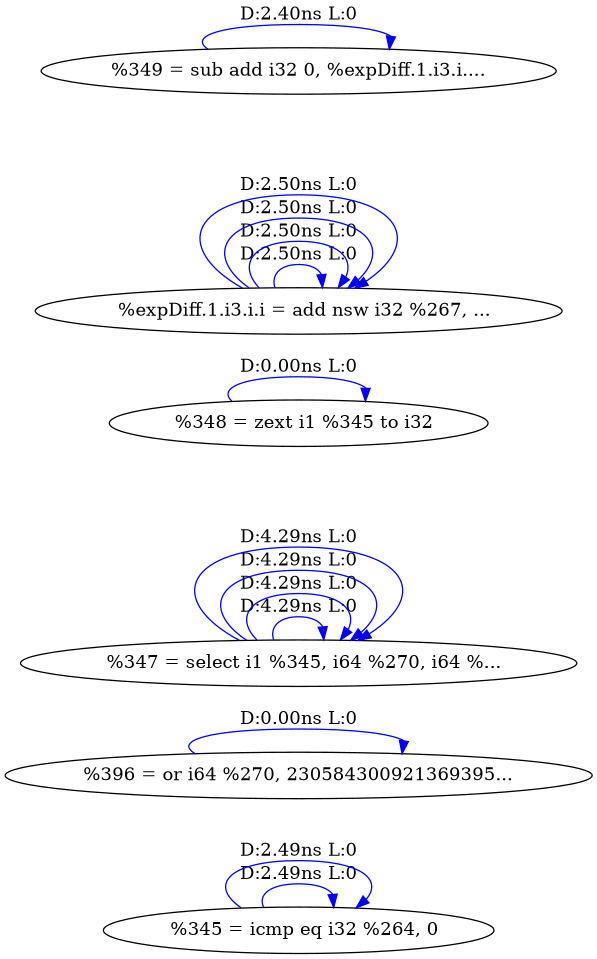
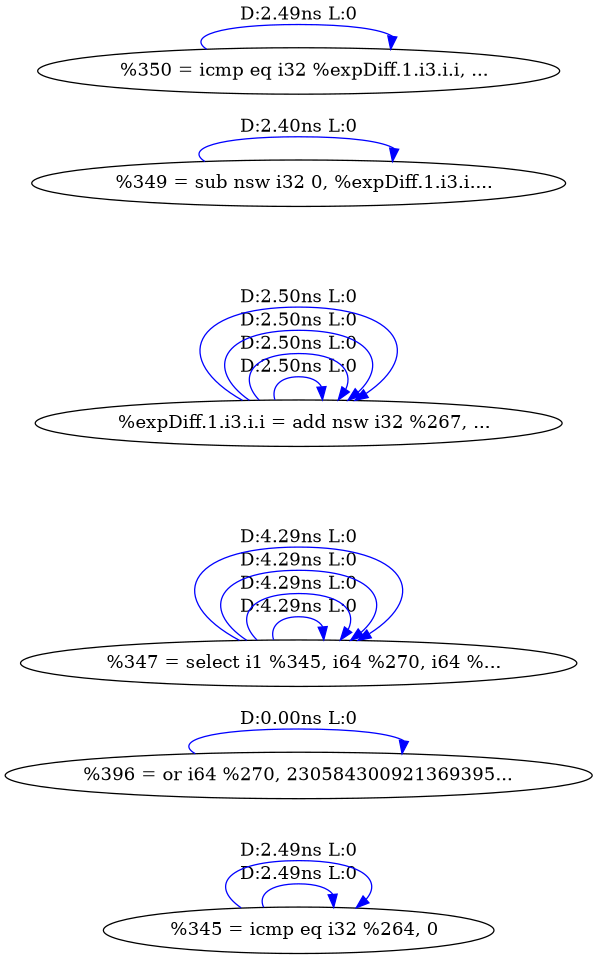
node "%350 = icmp eq i32 %expDiff.1.i3.i.i, ...": added
node "%349 = sub add i32 0, %expDiff.1.i3.i....": label "%349 = sub add i32 0, %expDiff.1.i3.i...." -> "%349 = sub nsw i32 0, %expDiff.1.i3.i...."
node "%348 = zext i1 %345 to i32": removed
